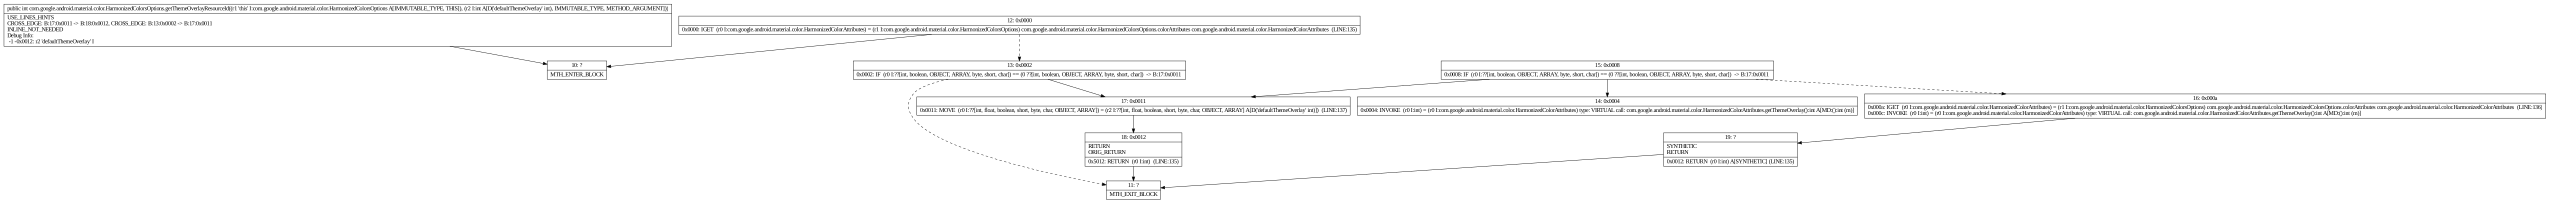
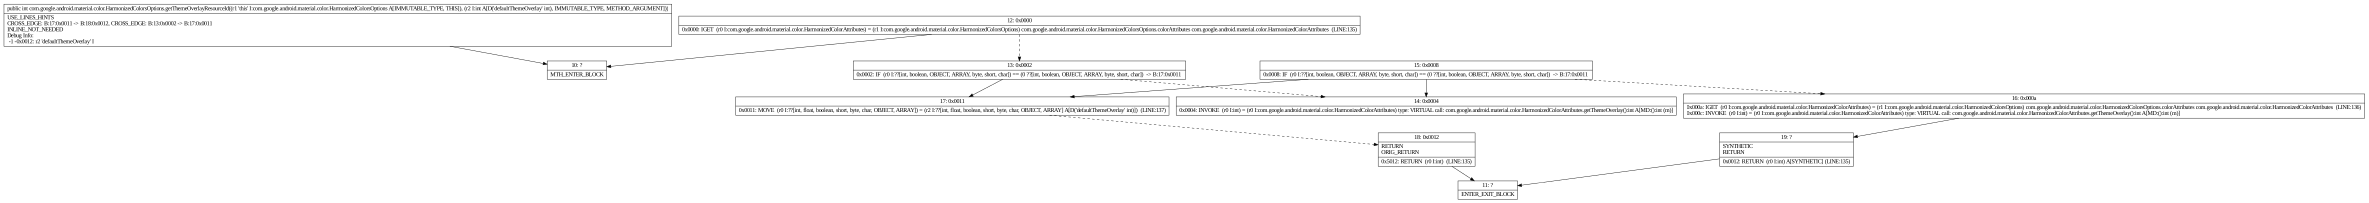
edge "17: 0x0011" -> "18: 0x0012": style solid -> dashed
edge "13: 0x0002" -> "11: ?": now "13: 0x0002" -> "14: 0x0004"
node "11: ?": text "MTH_EXIT_BLOCK" -> "ENTER_EXIT_BLOCK"
